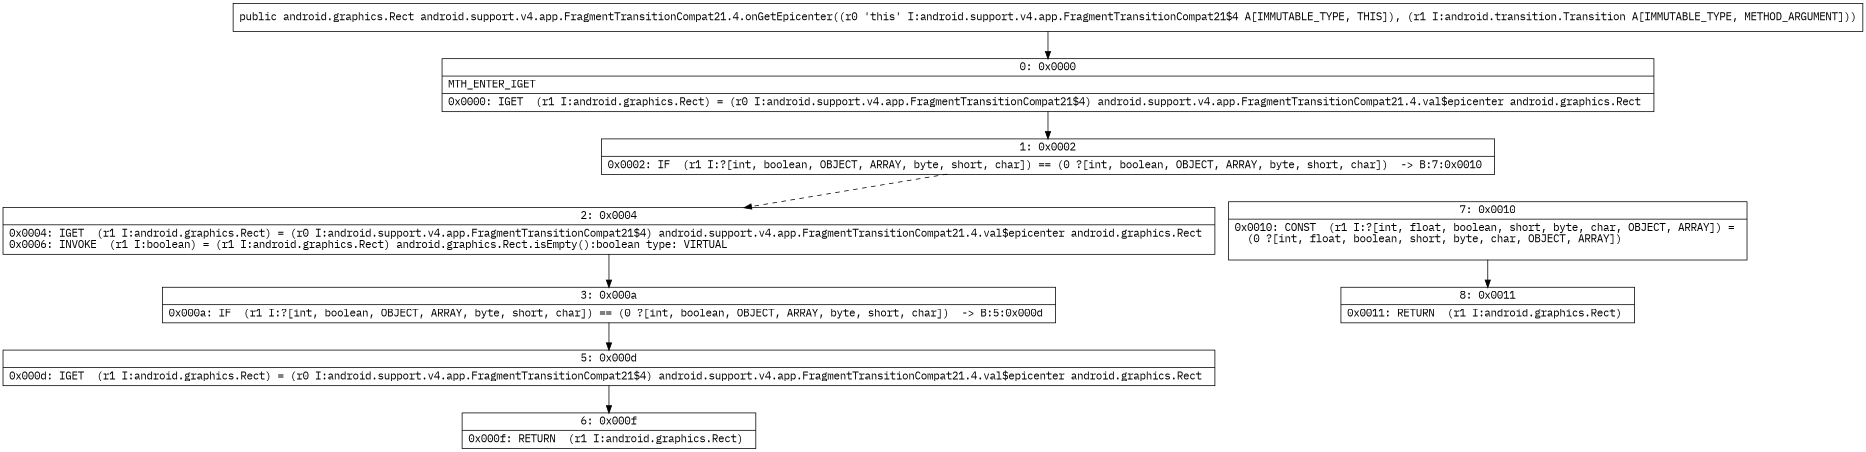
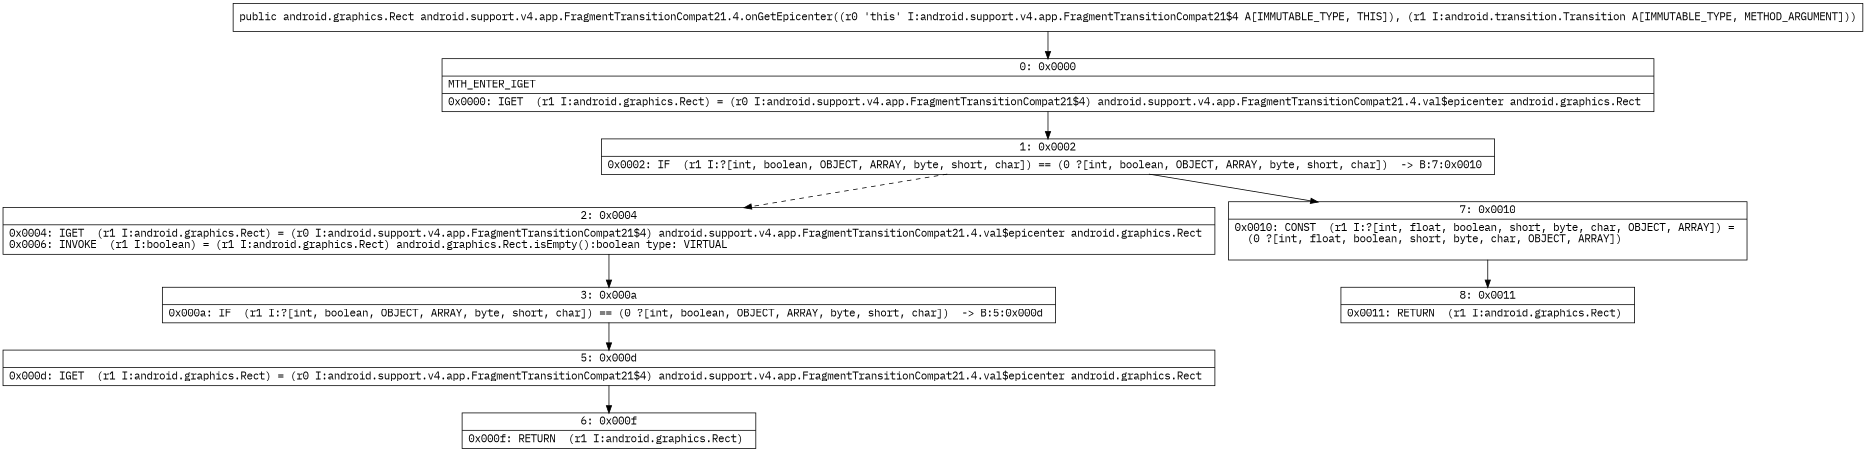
edge "1: 0x0002" -> "7: 0x0010": added
